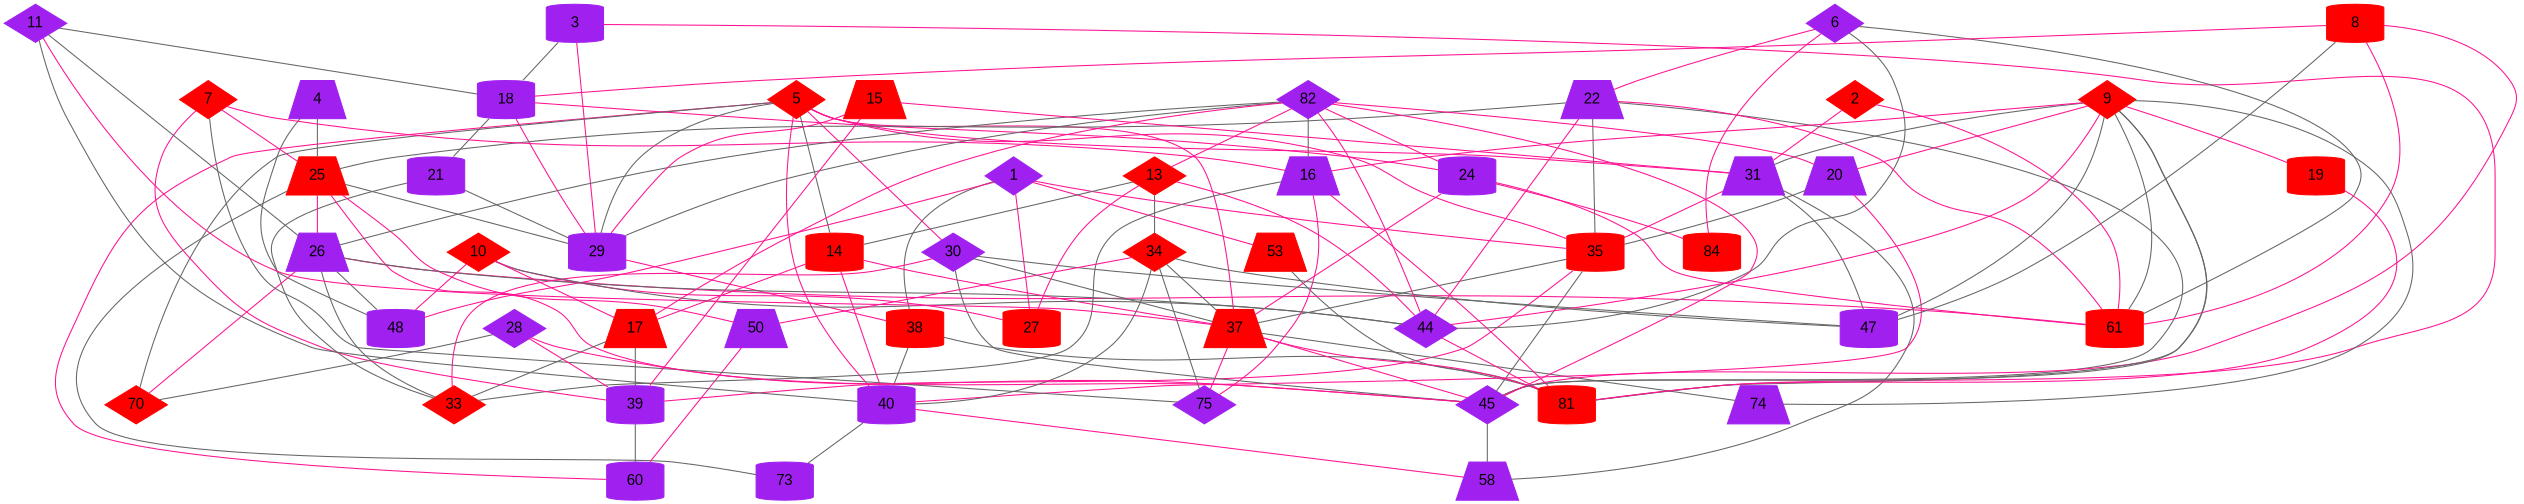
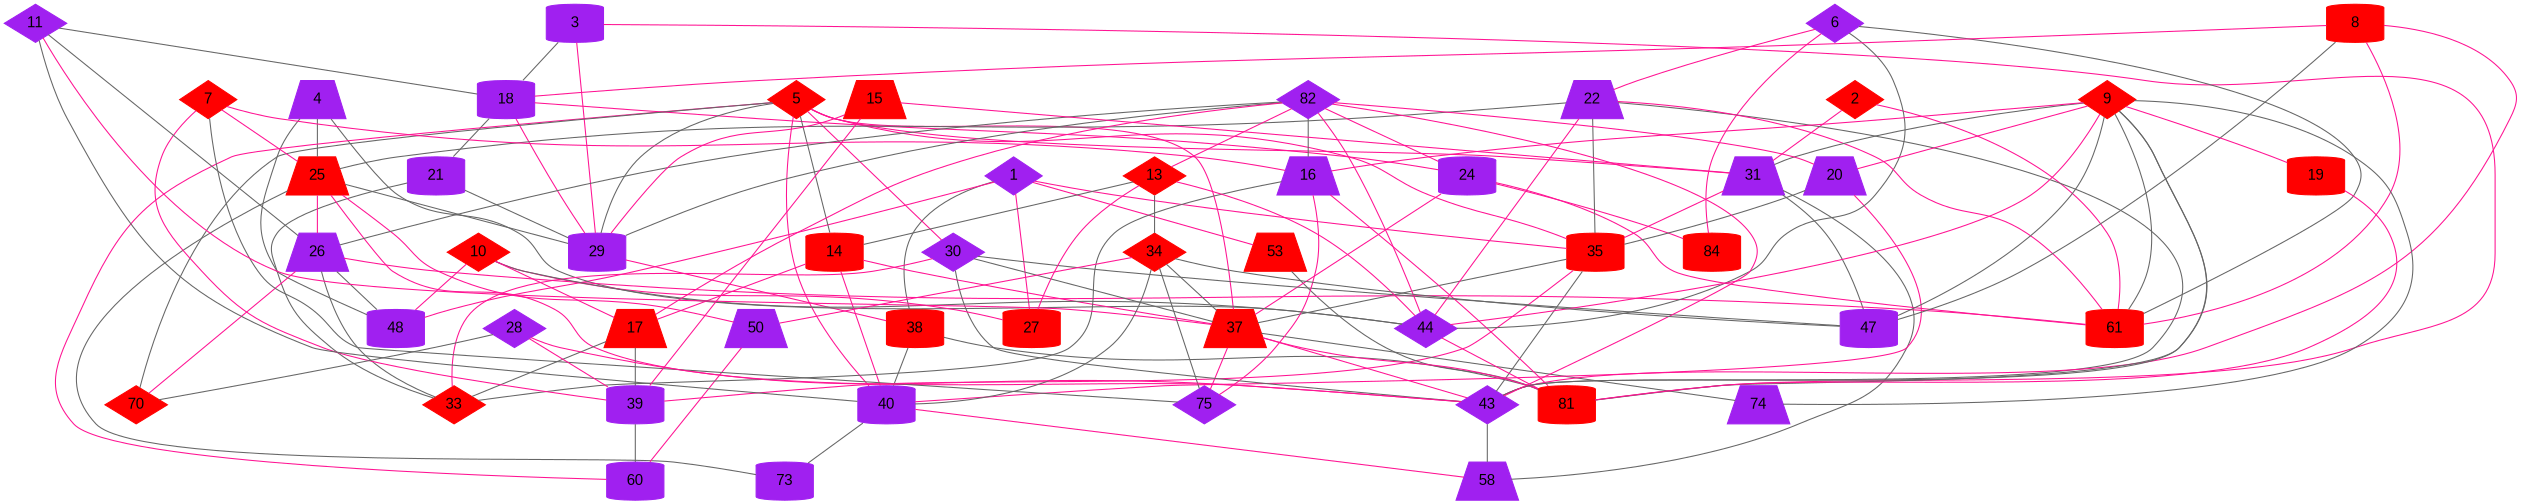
edge "26" -- "44": now "4" -- "44"
node "45": label "45" -> "43"
